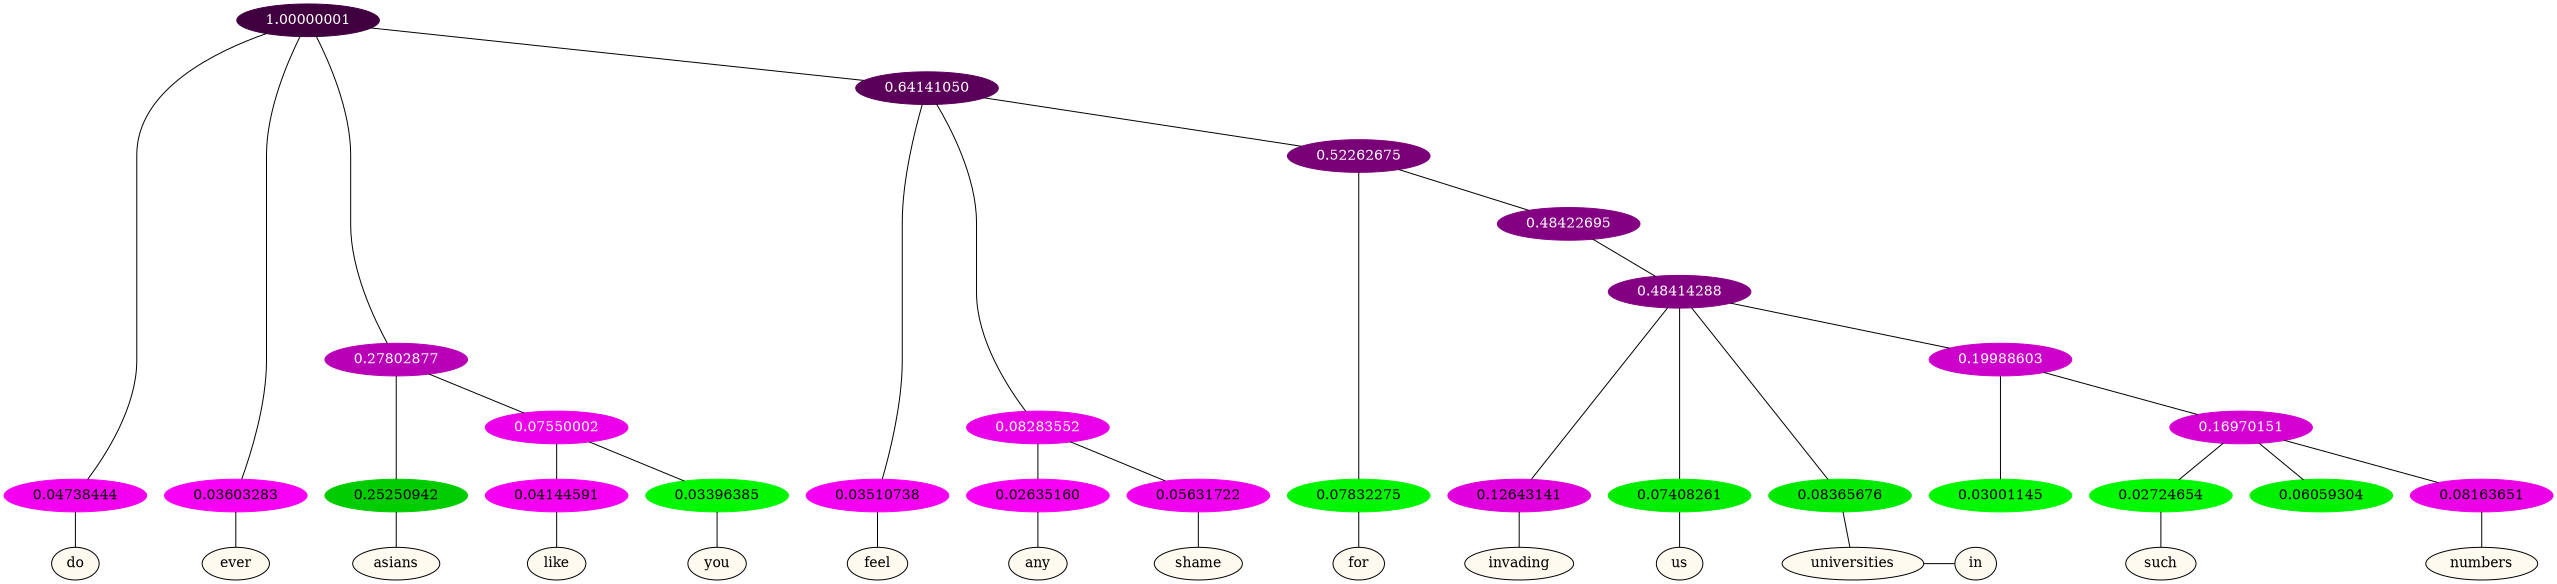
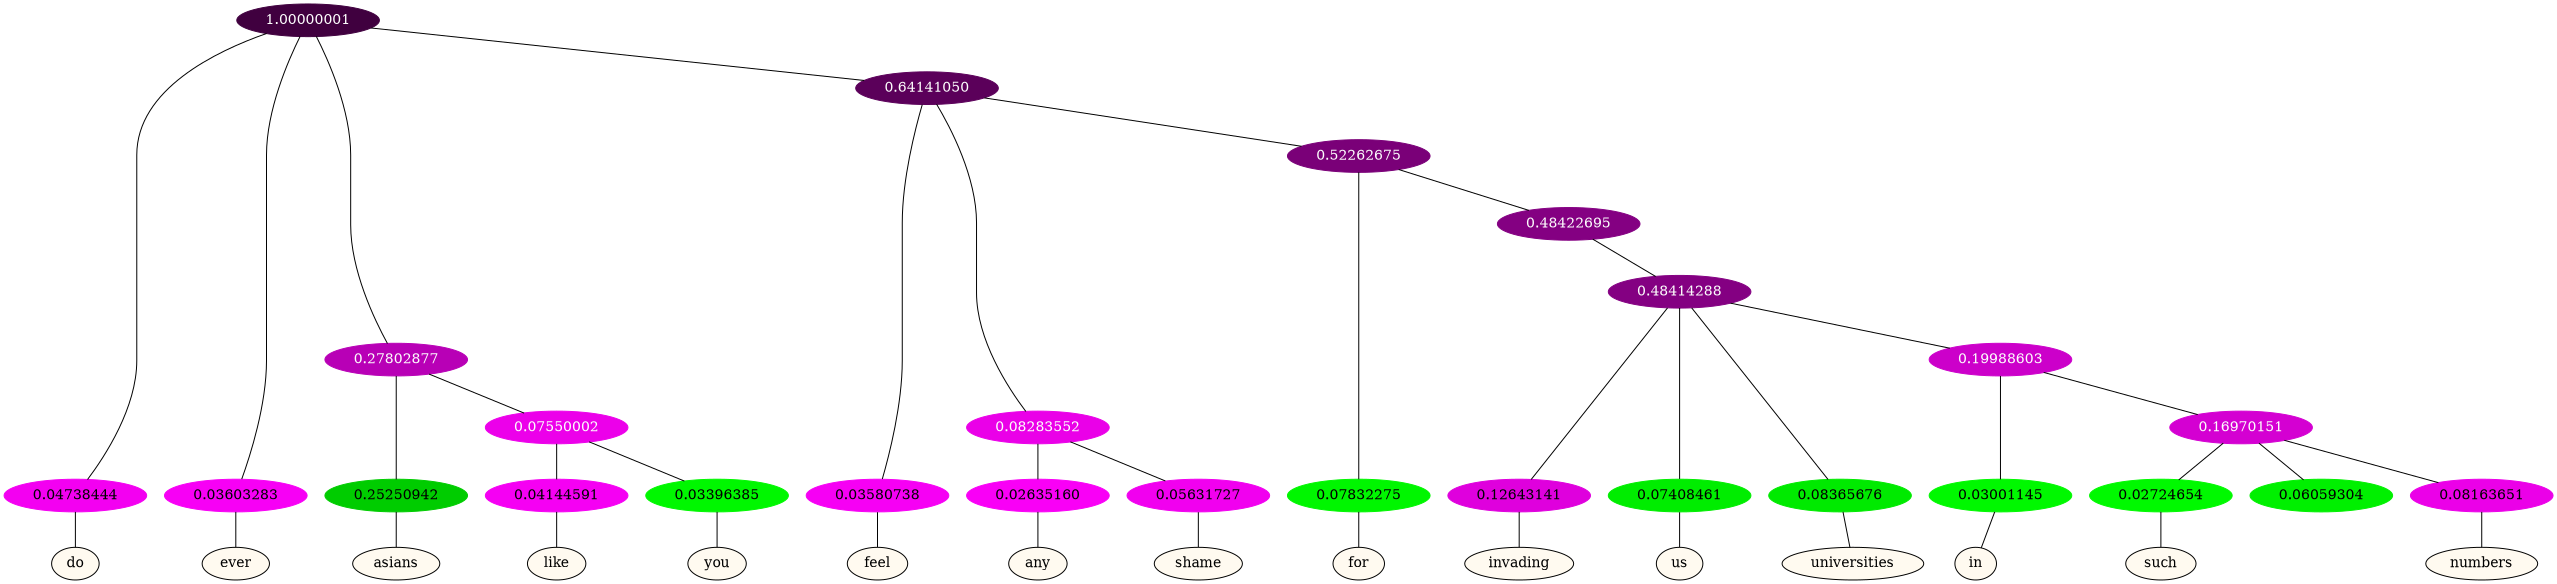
node "0.03510738": label "0.03510738" -> "0.03580738"
node "0.05631722": label "0.05631722" -> "0.05631727"
node "0.07408261": label "0.07408261" -> "0.07408461"
edge "universities" -- "in": now "0.03001145" -- "in"
